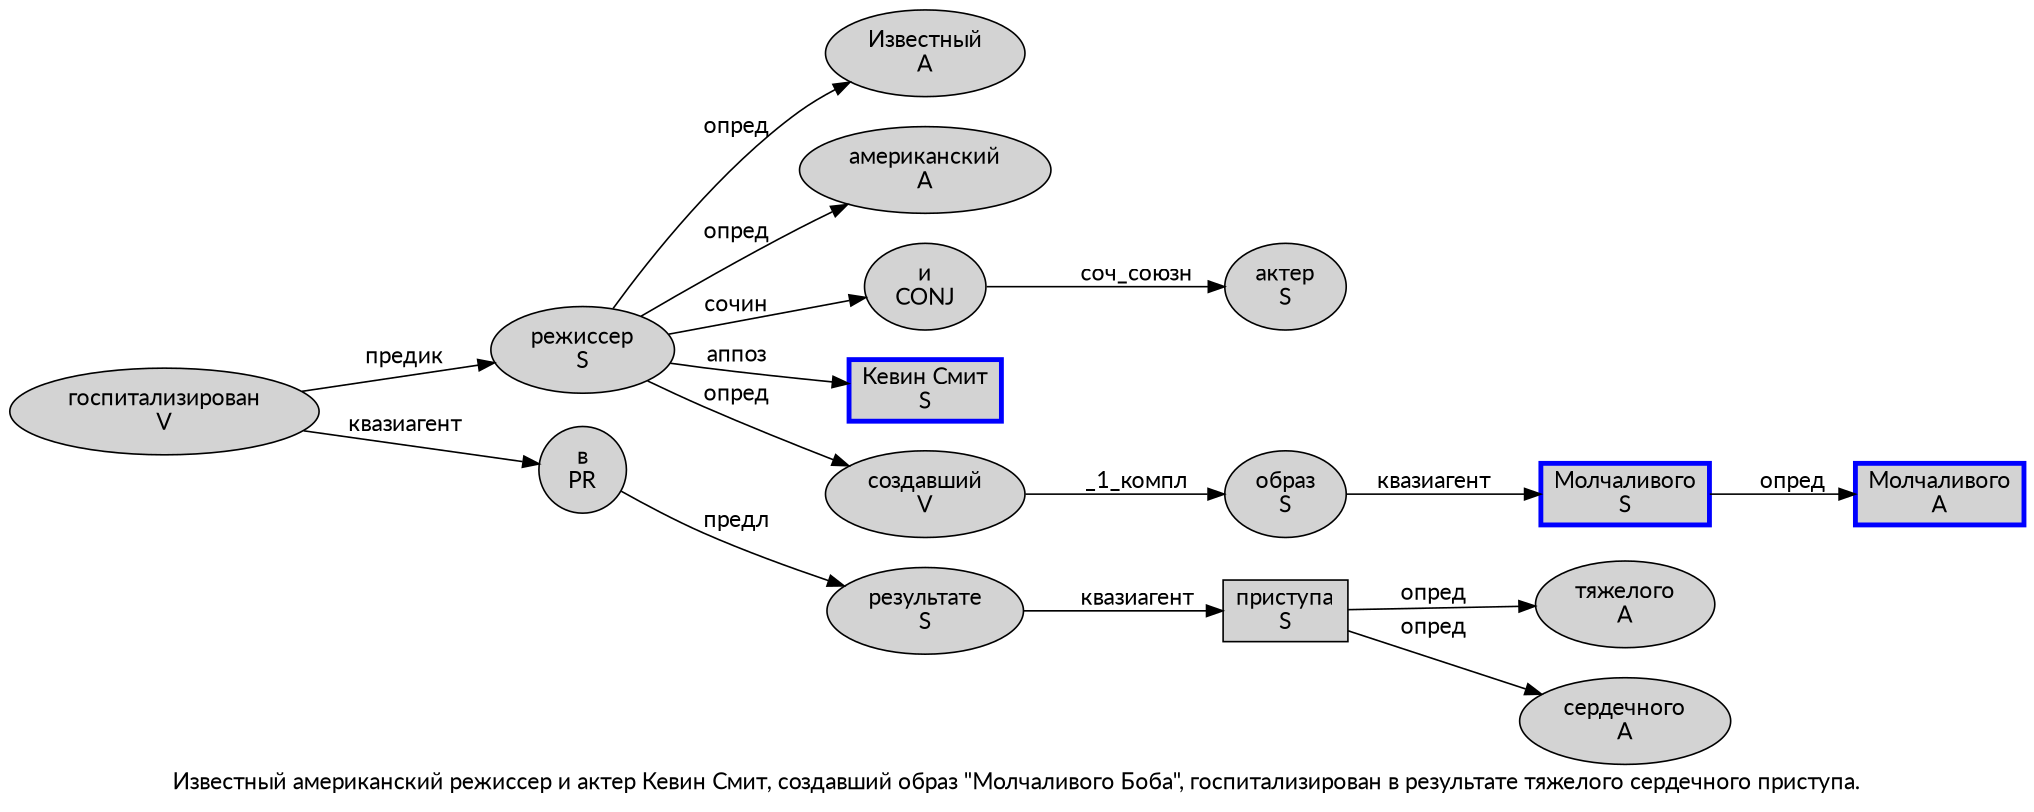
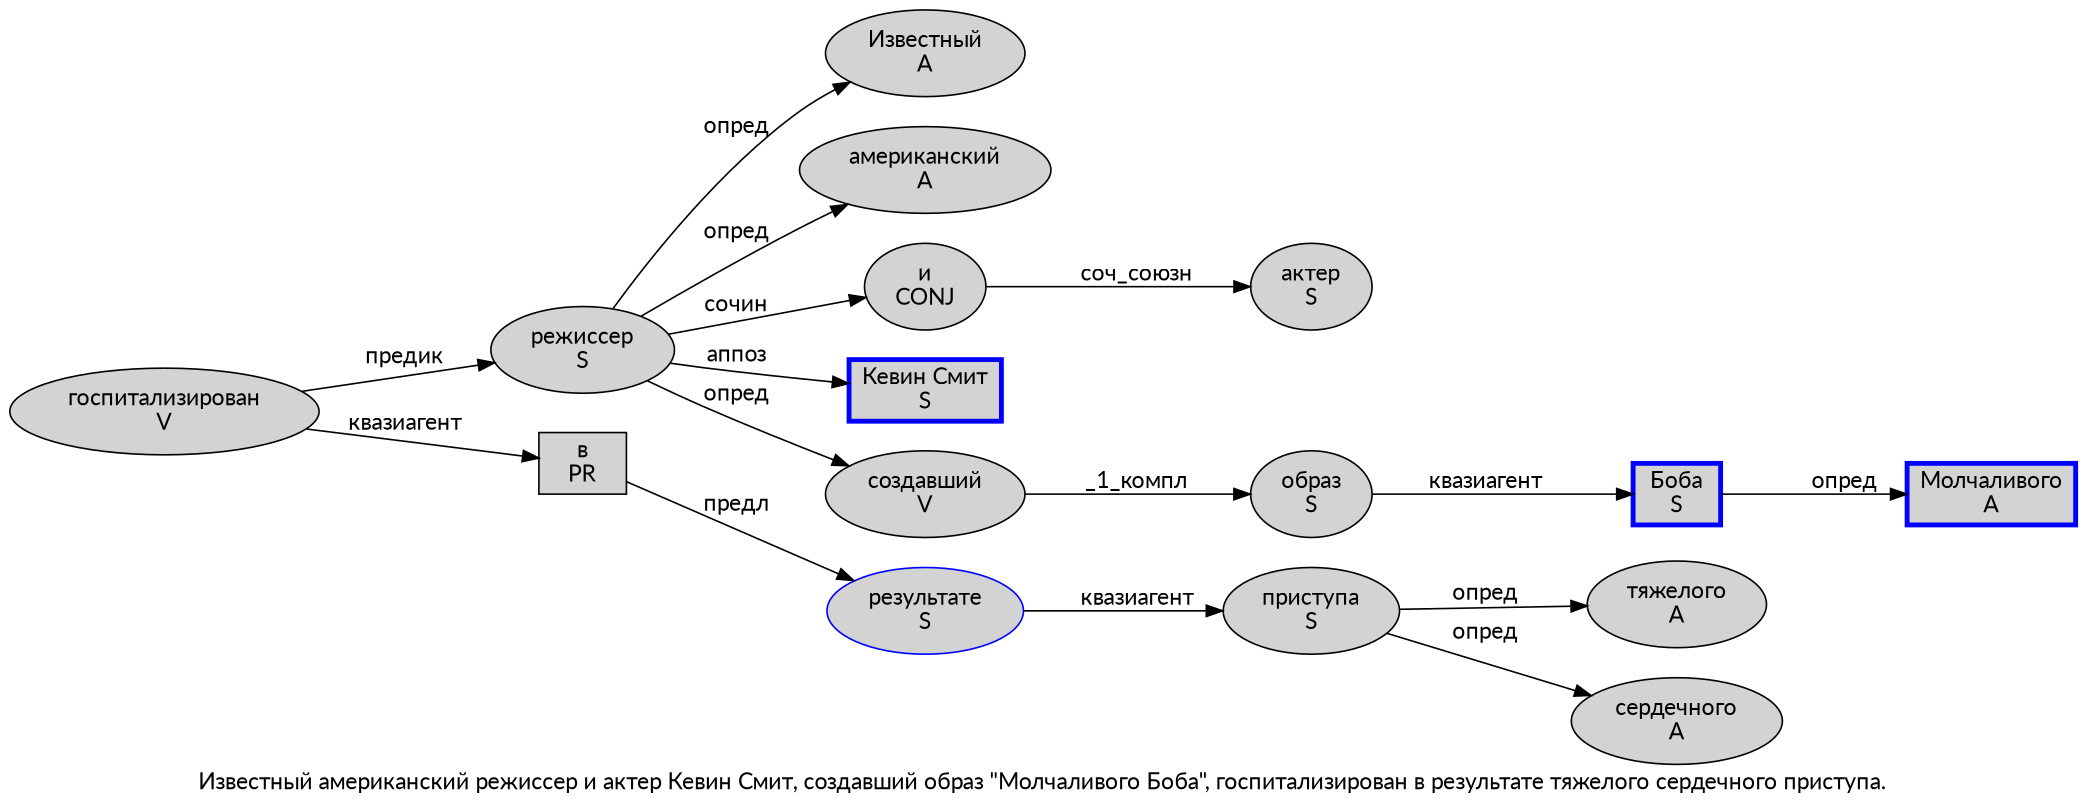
node "в PR": shape ellipse -> box
node "Молчаливого S": label "Молчаливого S" -> "Боба S"
node "результате S": color black -> blue
node "приступа S": shape box -> ellipse
